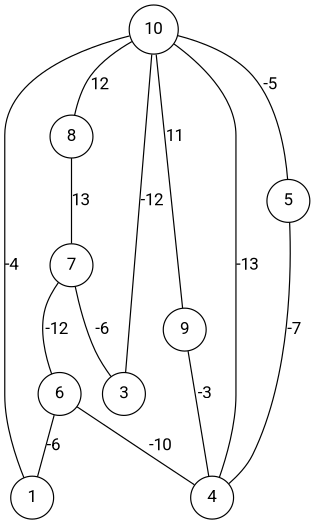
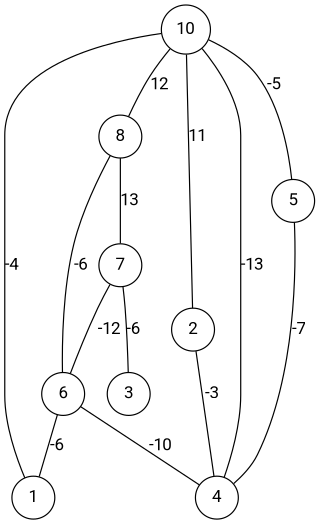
edge "10" -- "3": removed, label "-12"
edge "8" -- "6": added, label "-6"
node "9": label "9" -> "2"
